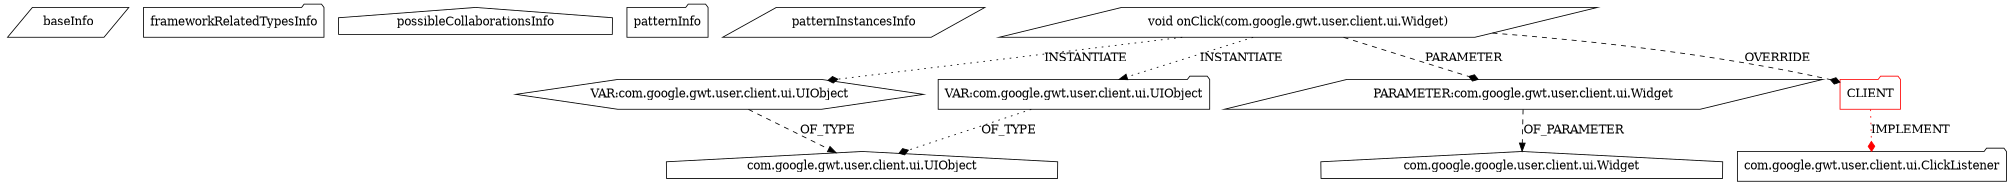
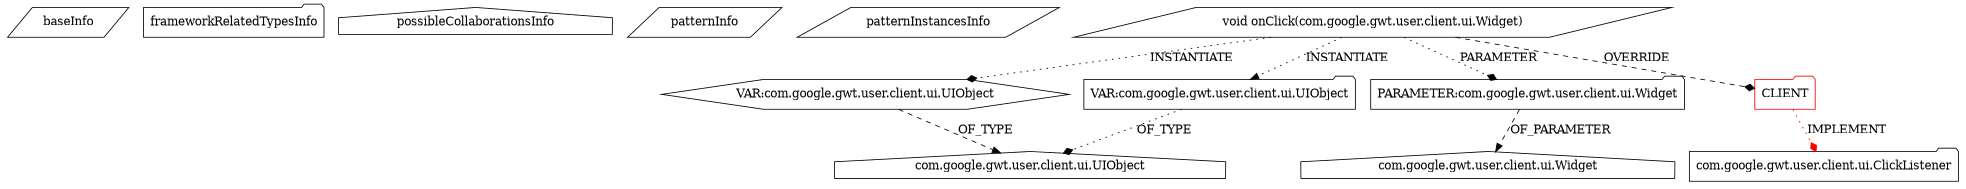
node "patternInfo": shape folder -> parallelogram
edge "void onClick(com.google.gwt.user.client.ui.Widget)" -> "PARAMETER:com.google.gwt.user.client.ui.Widget": style dashed -> dotted
node "PARAMETER:com.google.gwt.user.client.ui.Widget": shape parallelogram -> folder
node "com.google.google.user.client.ui.Widget": label "com.google.google.user.client.ui.Widget" -> "com.google.gwt.user.client.ui.Widget"
